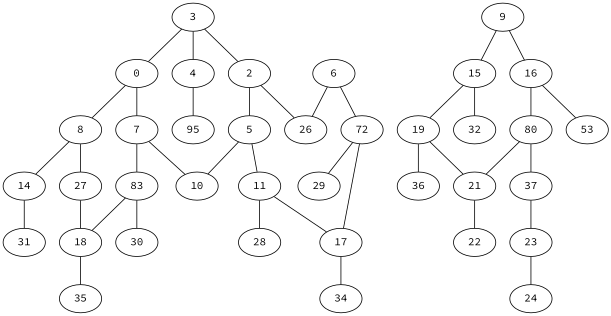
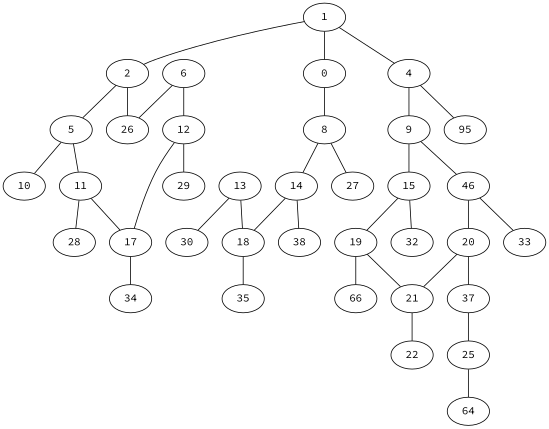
node "3": label "3" -> "1"
node "16": label "16" -> "46"
edge "4" -- "9": added
node "7": removed
node "72": label "72" -> "12"
node "80": label "80" -> "20"
node "53": label "53" -> "33"
node "83": label "83" -> "13"
node "36": label "36" -> "66"
edge "27" -- "18": now "14" -- "18"
node "31": label "31" -> "38"
node "23": label "23" -> "25"
node "24": label "24" -> "64"
